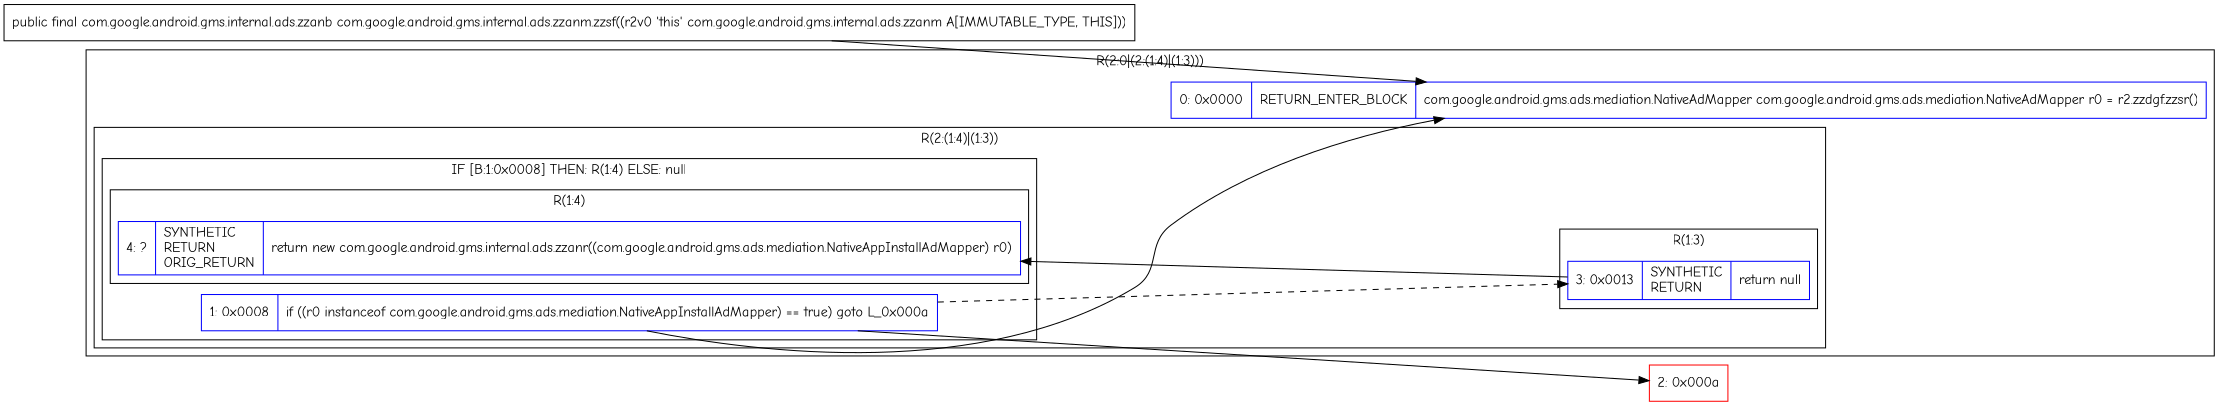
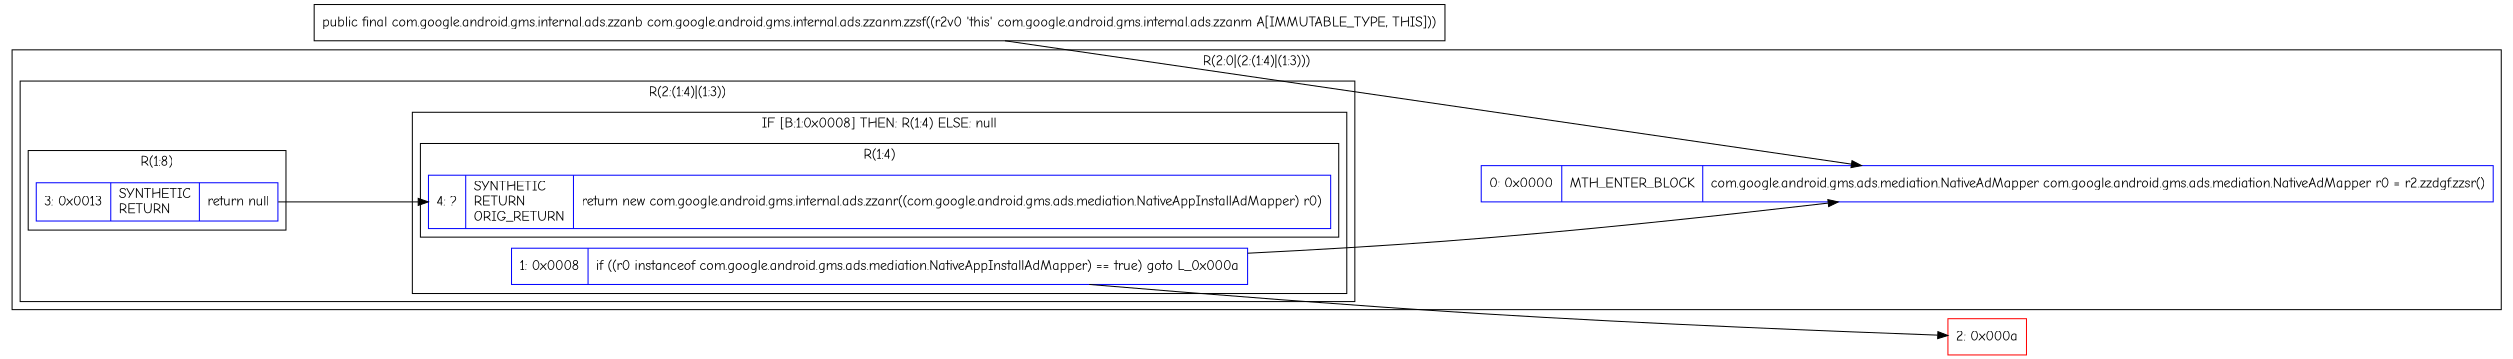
node "0: 0x0000": text "RETURN_ENTER_BLOCK" -> "MTH_ENTER_BLOCK"
cluster "R(1:3)": label "R(1:3)" -> "R(1:8)"
edge "1: 0x0008" -> "3: 0x0013": removed
